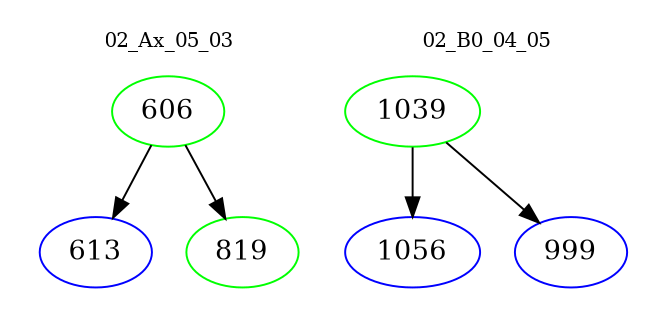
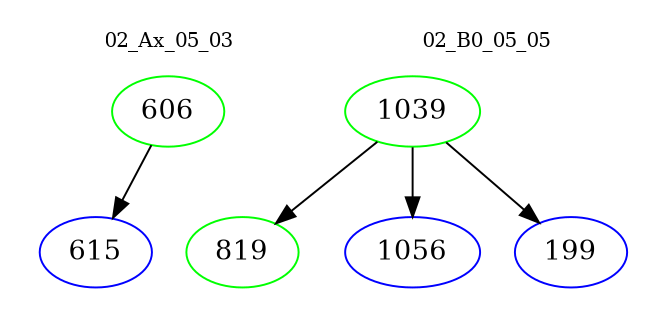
cluster "02_B0_04_05": label "02_B0_04_05" -> "02_B0_05_05"
edge "606" -> "819": now "1039" -> "819"
node "613": label "613" -> "615"
node "999": label "999" -> "199"
